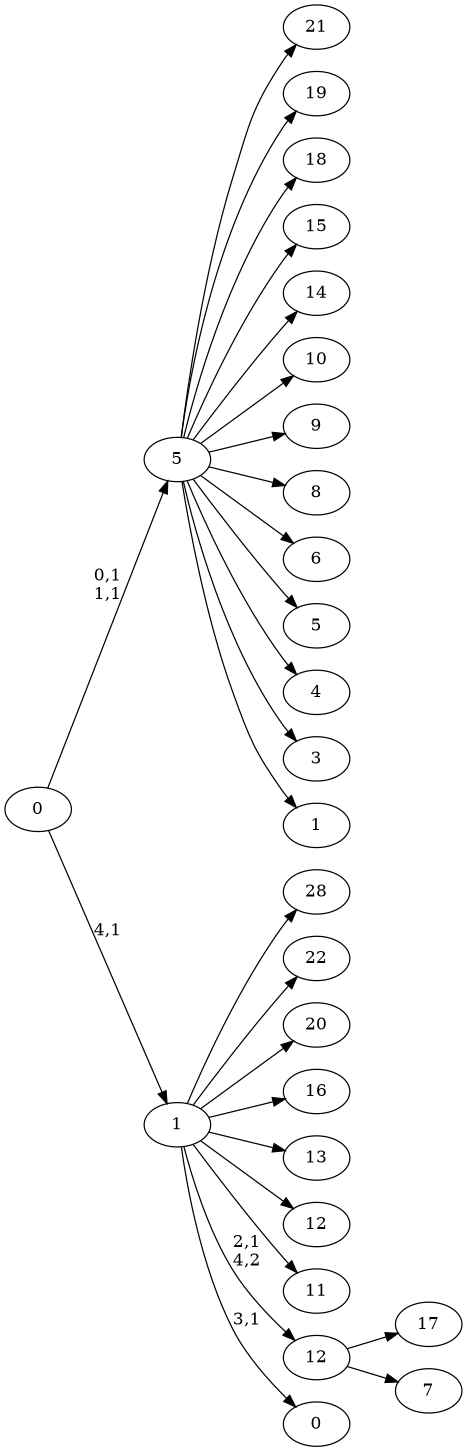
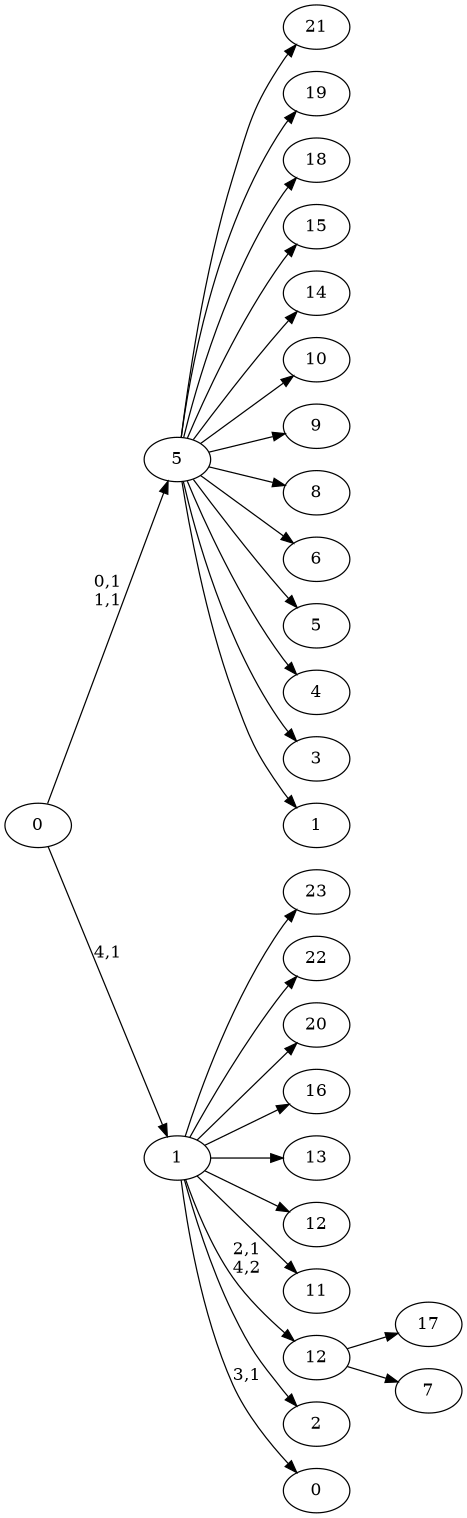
node "28": label "28" -> "23"
node "2": added
